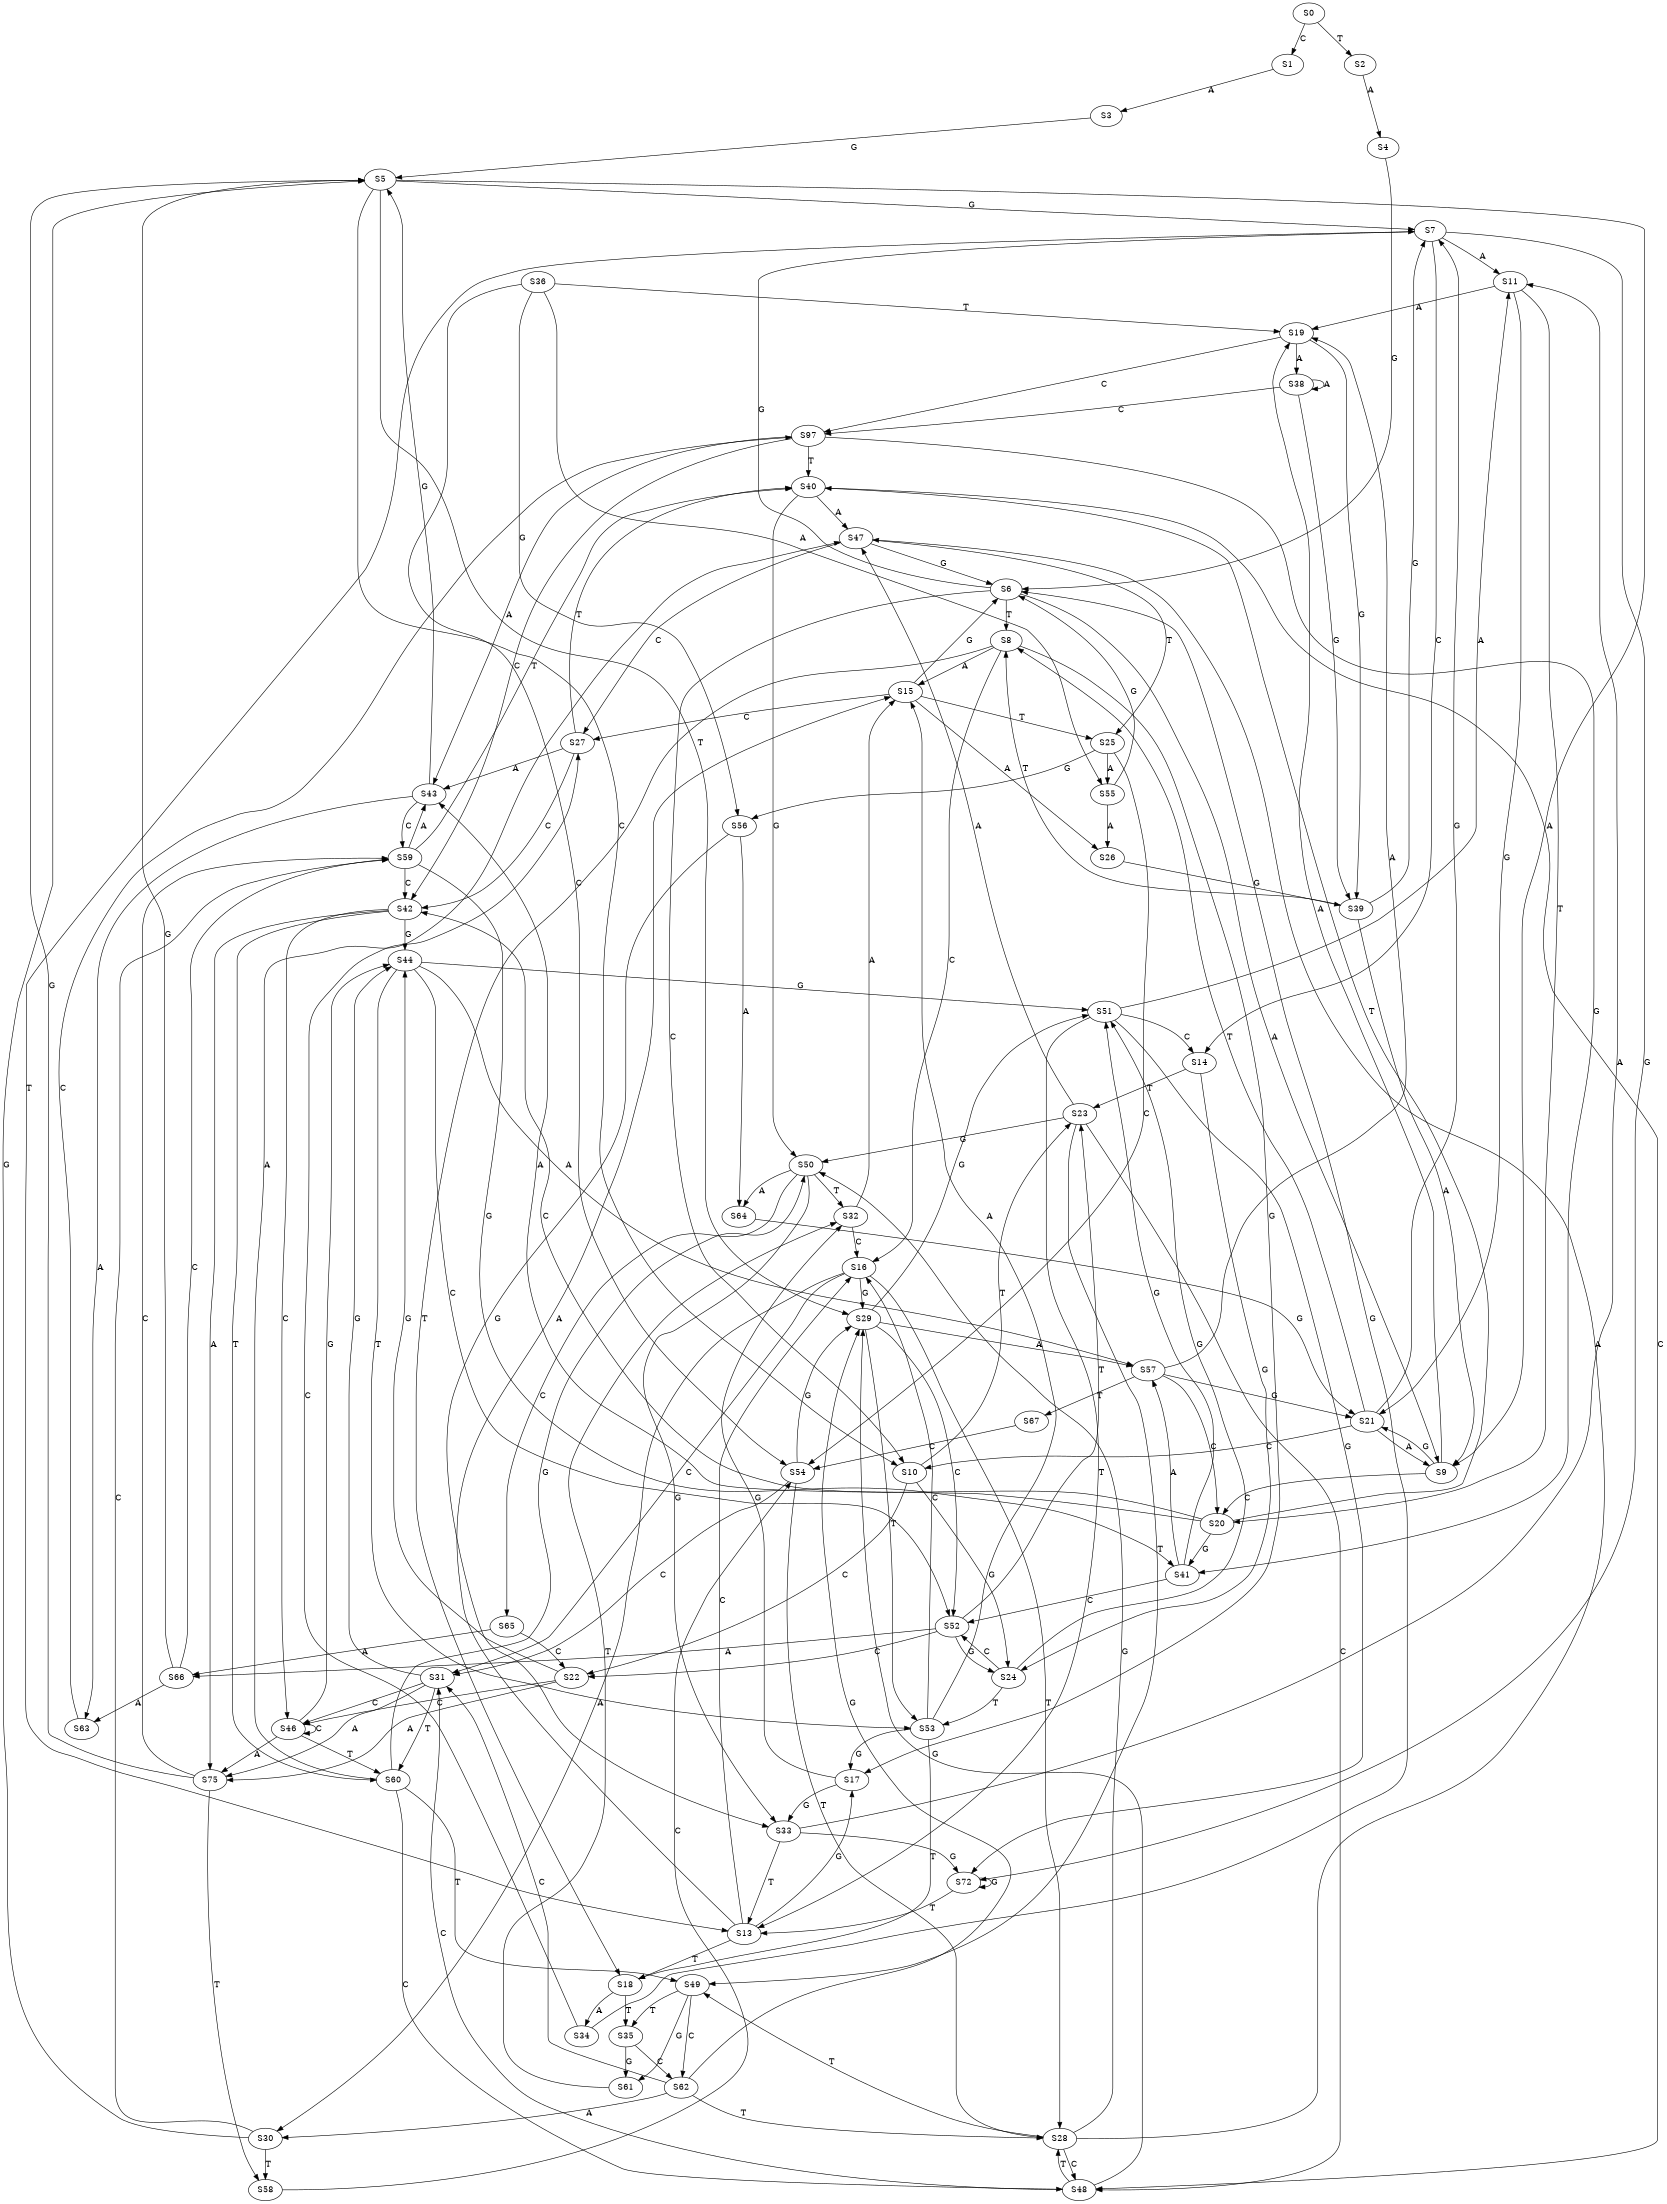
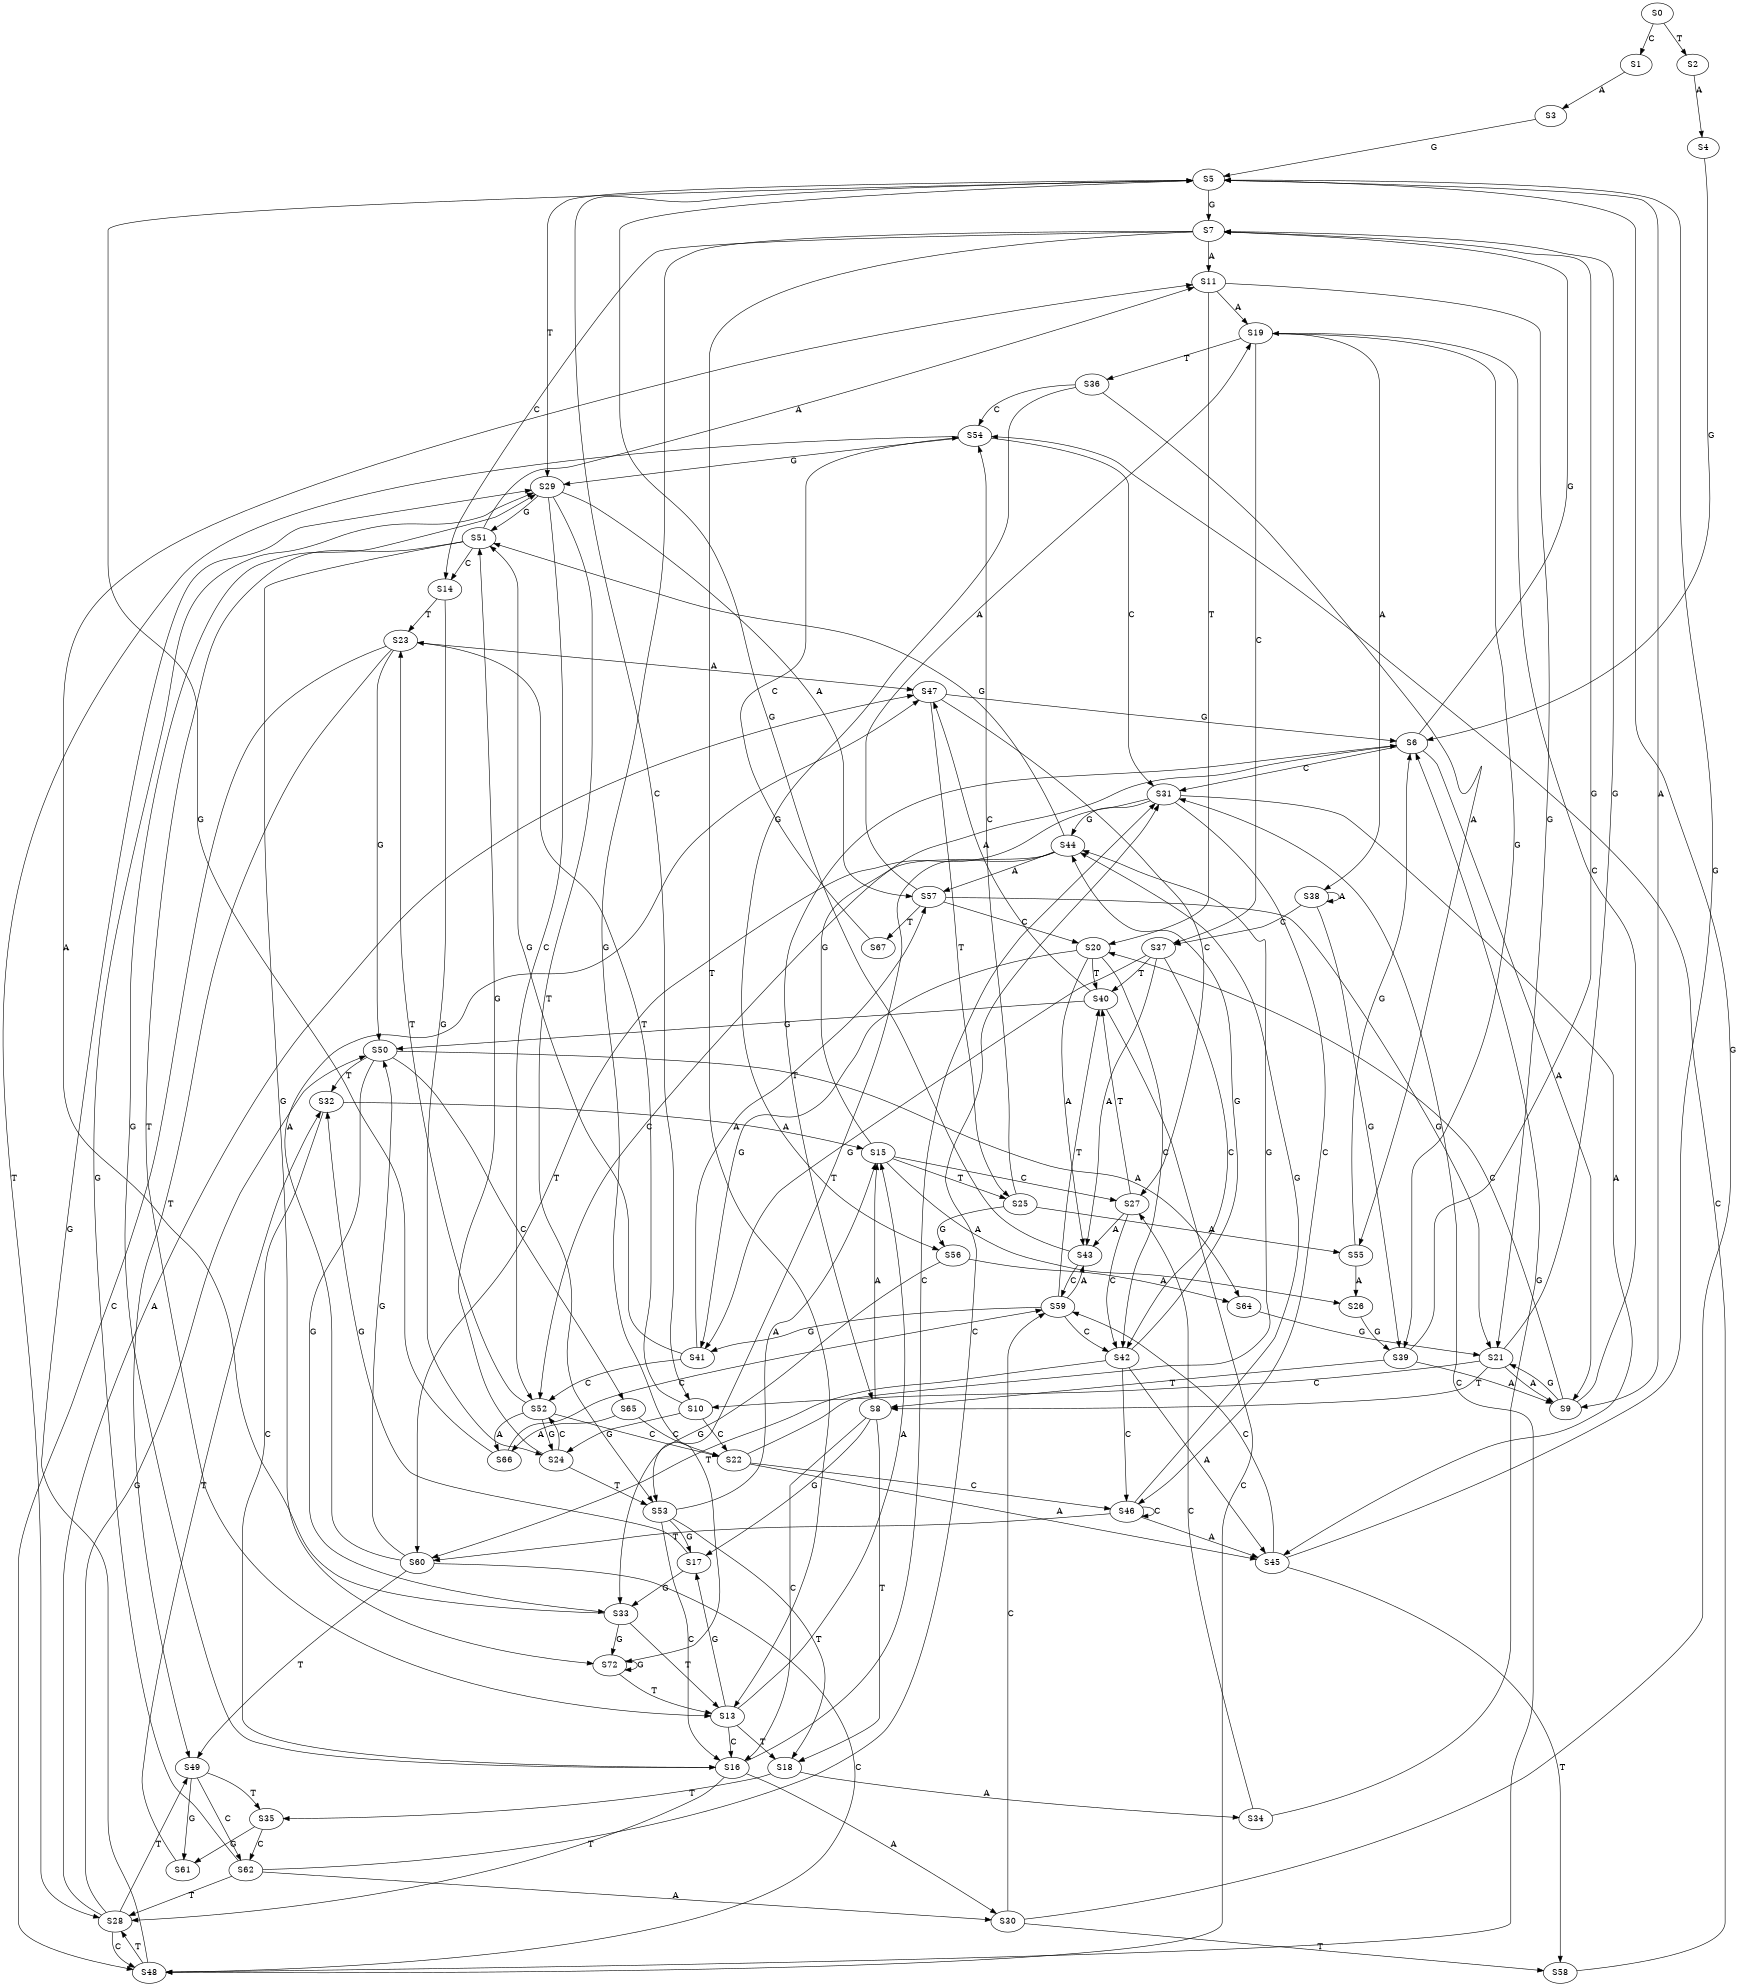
edge "S36" -> "S19": reversed
node "S97": label "S97" -> "S37"
edge "S9" -> "S19": label "A" -> "C"
edge "S6" -> "S10": now "S6" -> "S31"
node "S63": removed
node "S75": label "S75" -> "S45"
